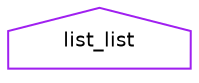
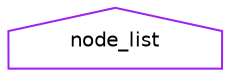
node "list_list": label "list_list" -> "node_list"
